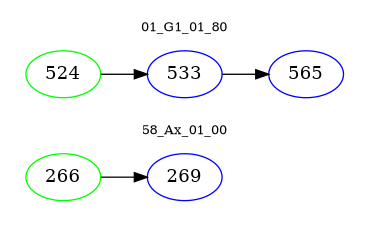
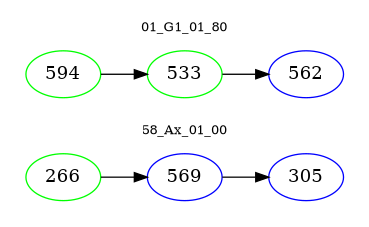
node "524": label "524" -> "594"
node "533": color blue -> green
node "565": label "565" -> "562"
node "269": label "269" -> "569"
node "305": added
